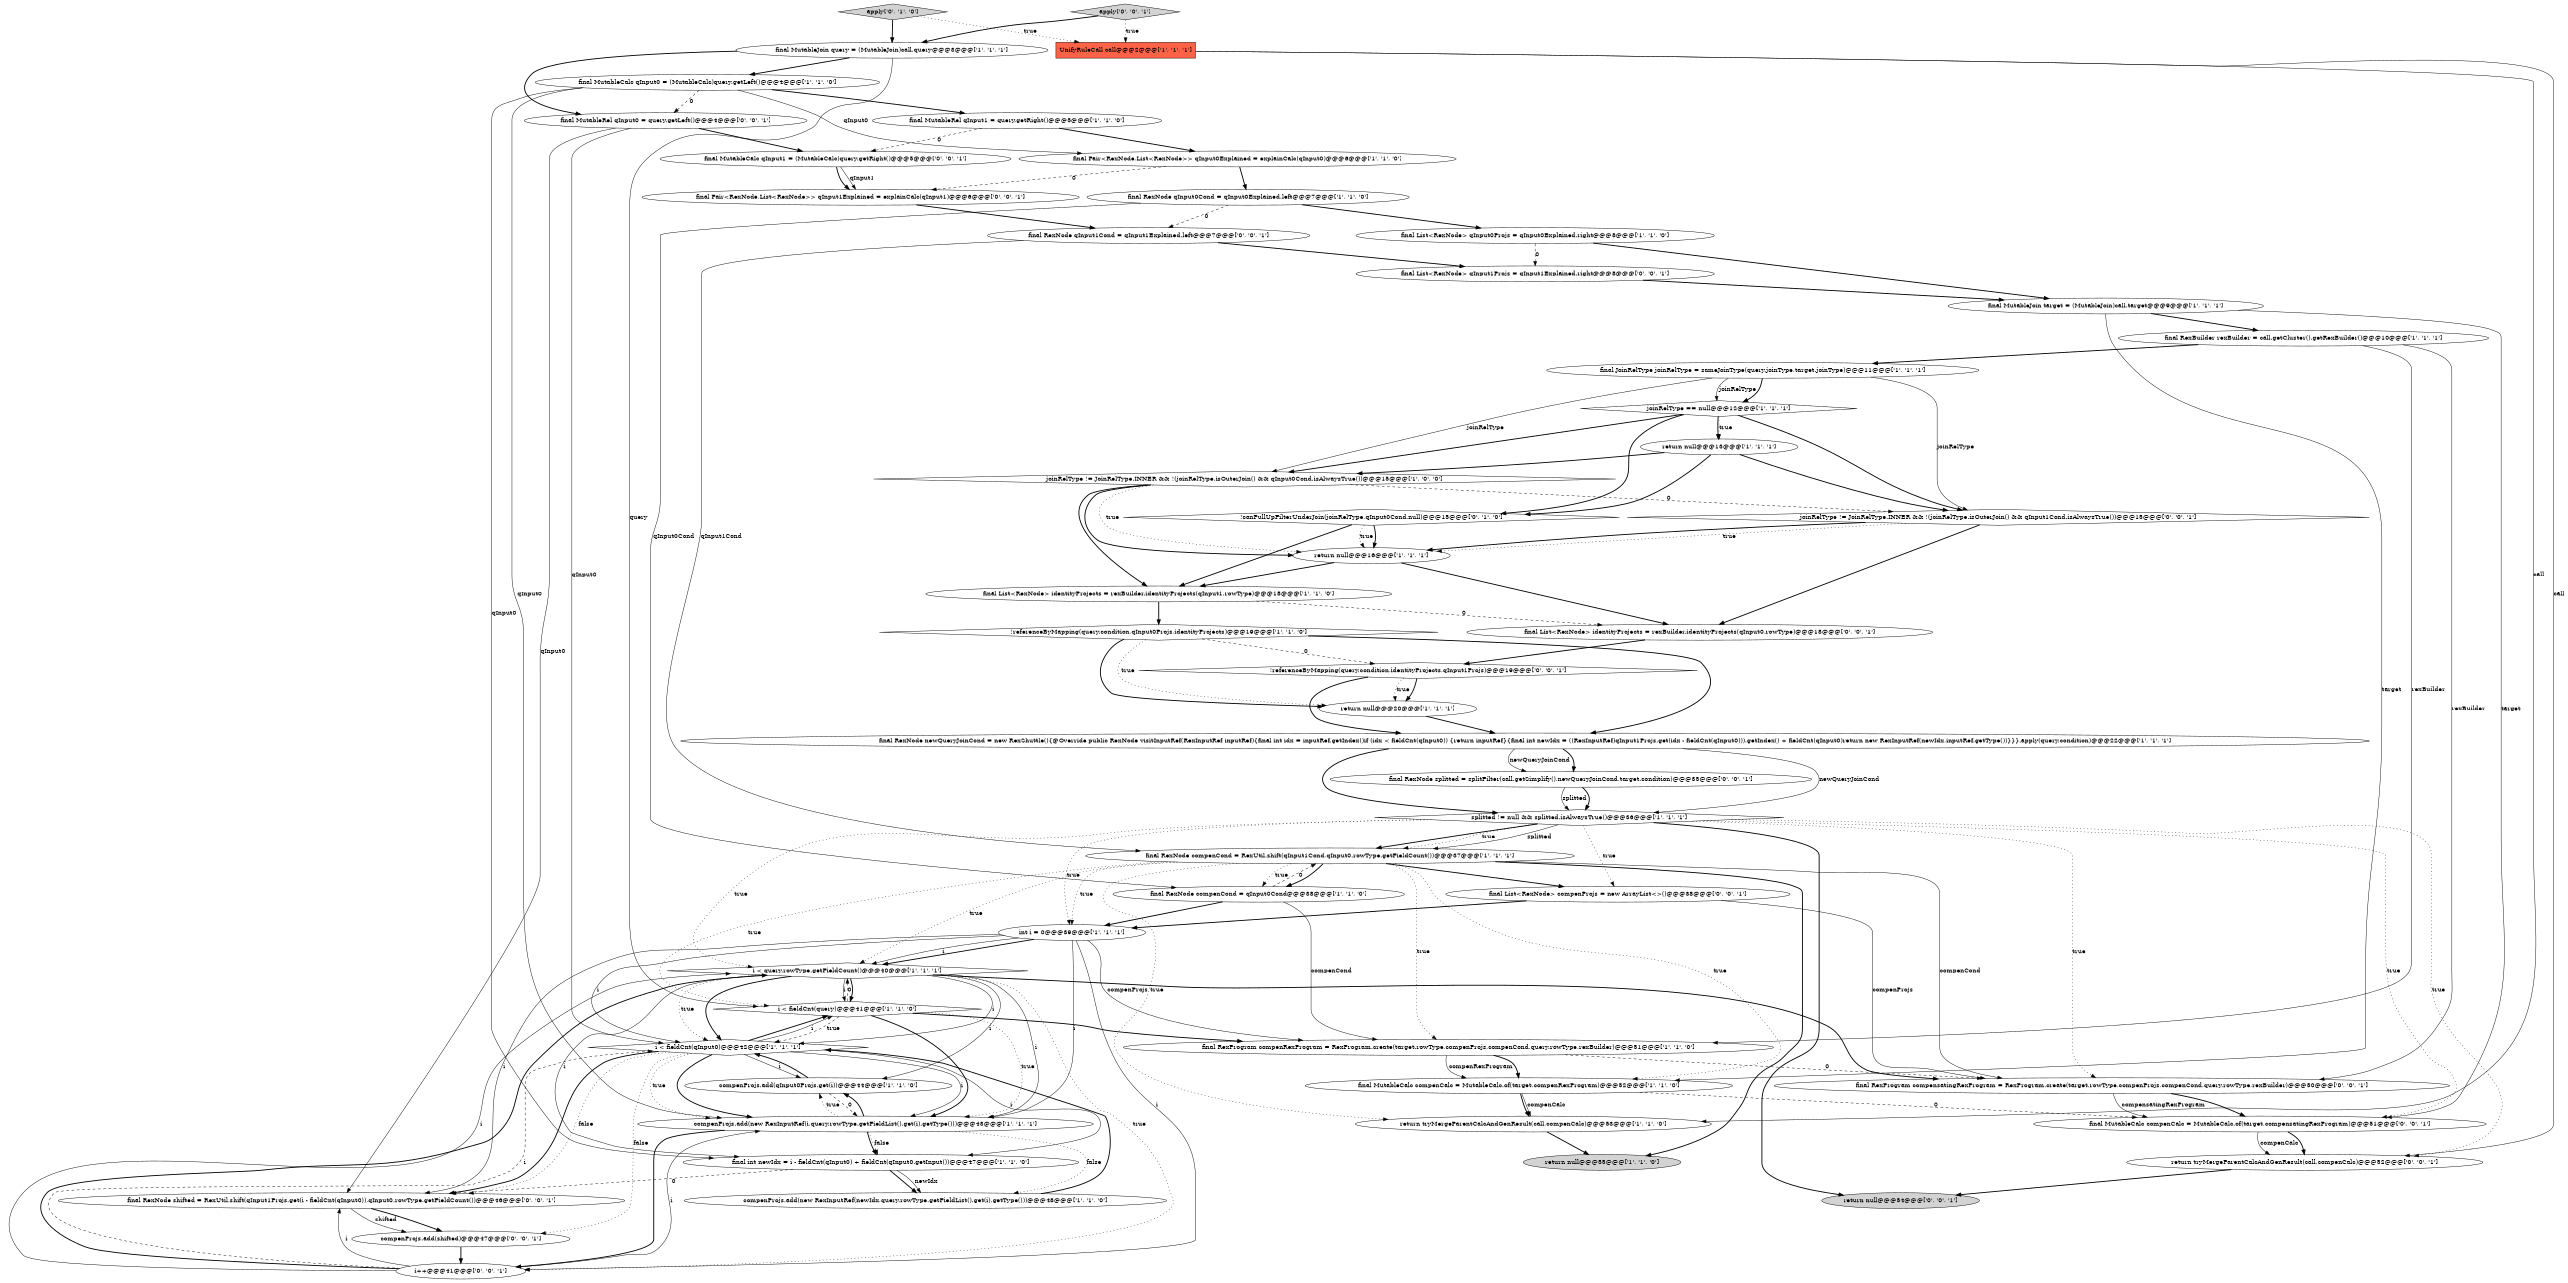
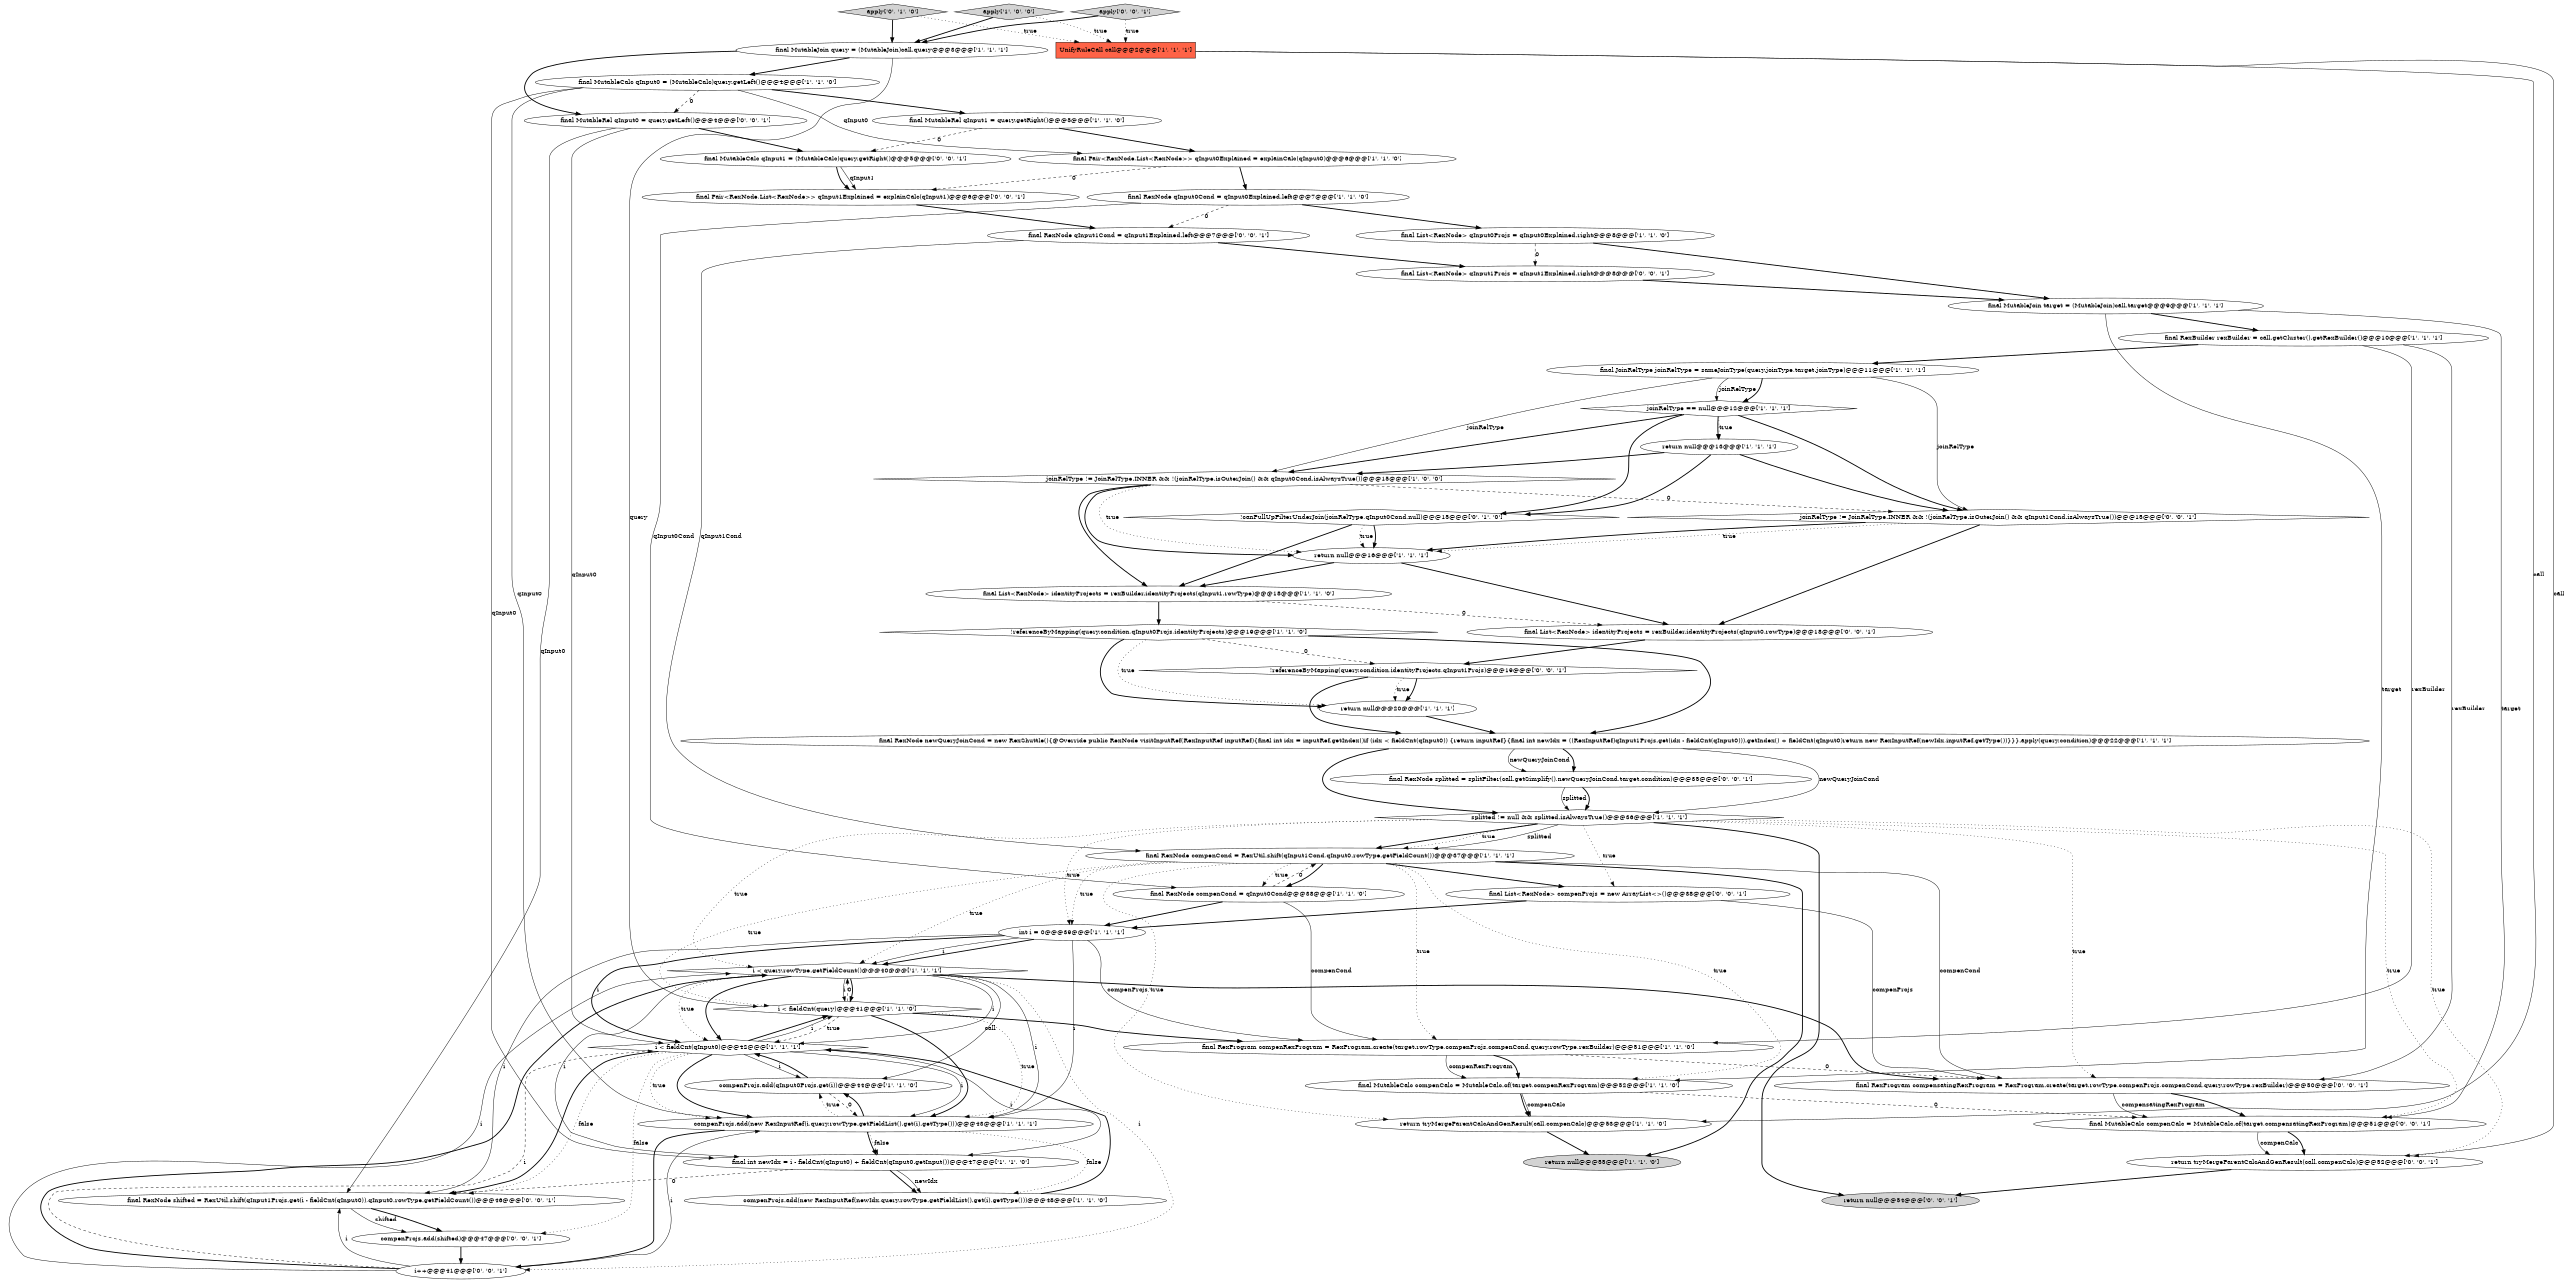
node "apply['1', '0', '0']": added
edge "int i = 0@@@39@@@['1', '1', '1']" -> "i < fieldCnt(qInput0)@@@42@@@['1', '1', '1']": style solid -> bold
edge "i < query.rowType.getFieldCount()@@@40@@@['1', '1', '1']" -> "compenProjs.add(qInput0Projs.get(i))@@@44@@@['1', '1', '0']": label "i" -> "call"
edge "i < query.rowType.getFieldCount()@@@40@@@['1', '1', '1']" -> "i++@@@41@@@['0', '0', '1']": label "true" -> "i"
edge "int i = 0@@@39@@@['1', '1', '1']" -> "i++@@@41@@@['0', '0', '1']": removed, label "i"
